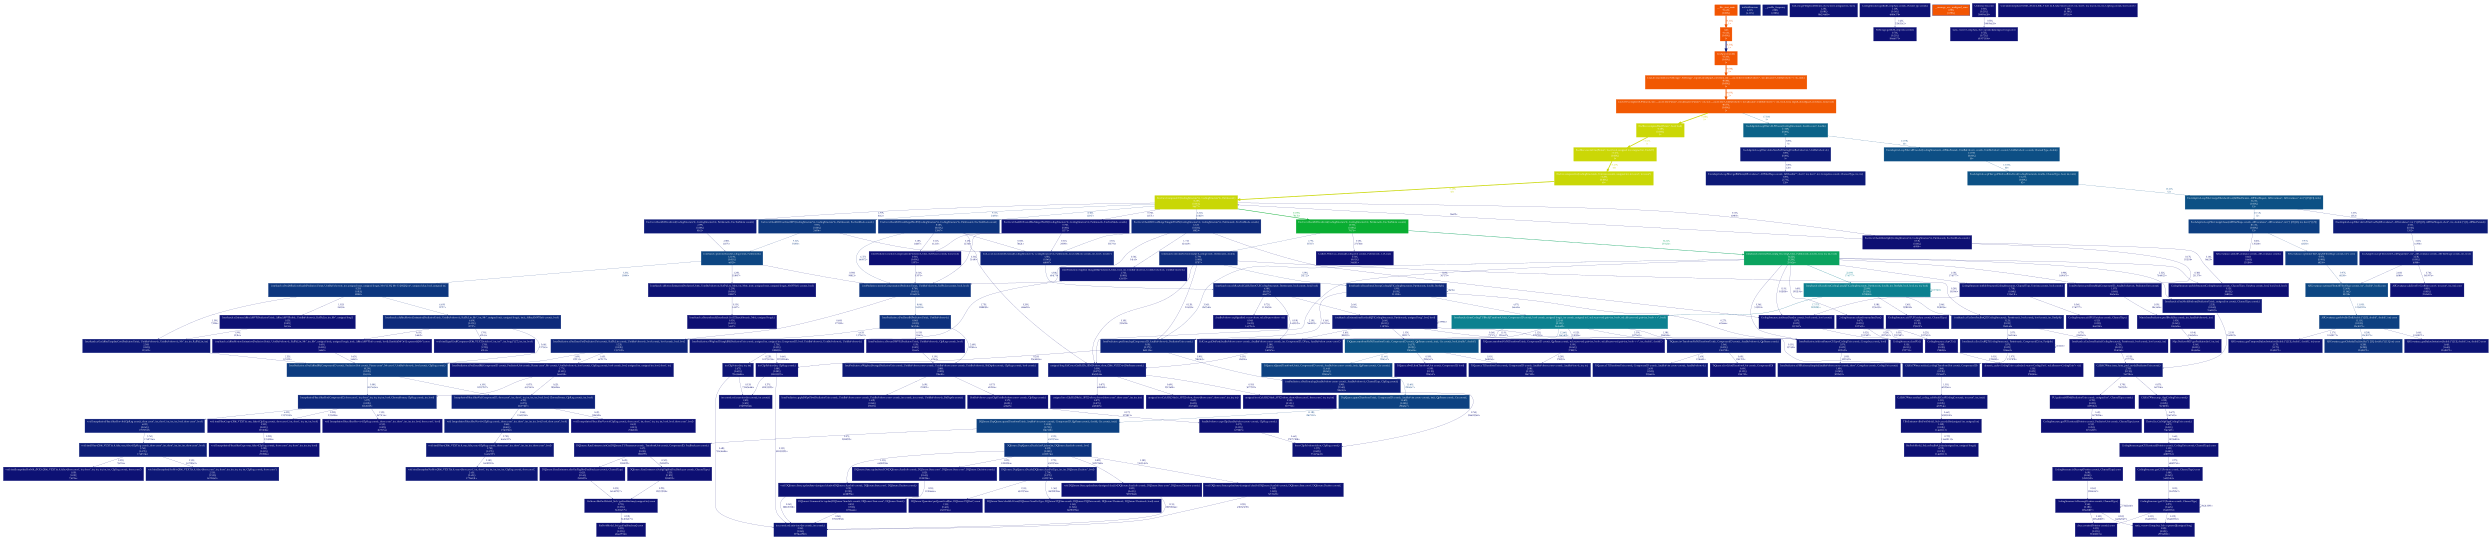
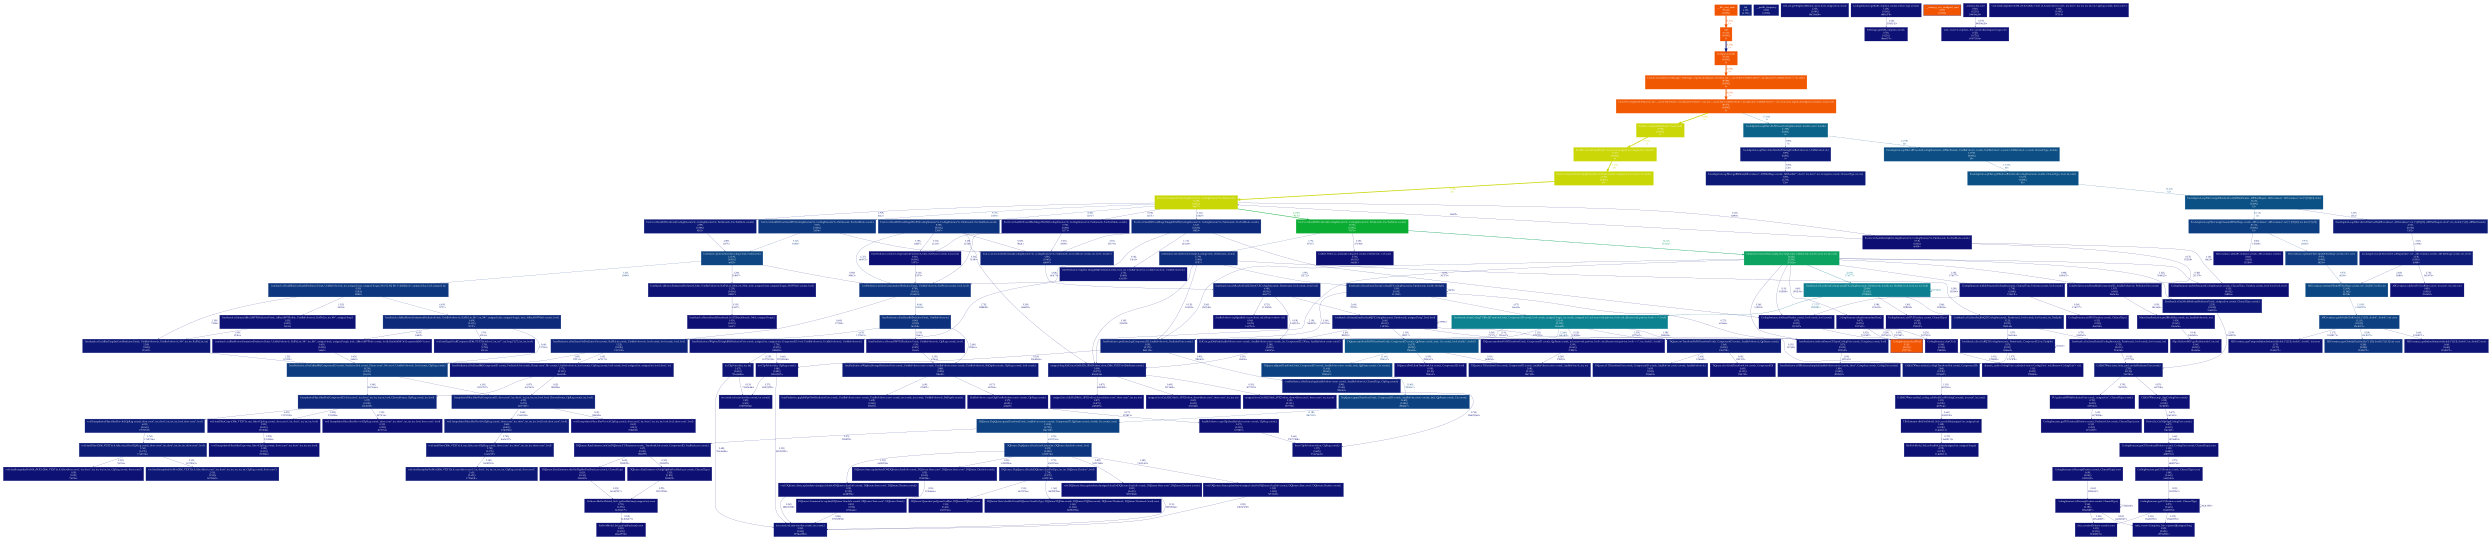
node "initSubStructure 4.11% (4.11%)": label "initSubStructure 4.11% (4.11%)" -> "brk 4.11% (4.11%)"
node "CodingStructure::clearPUs() 0.51% (0.05%) 5787715×": fillcolor #0d0f73 -> #f25502
